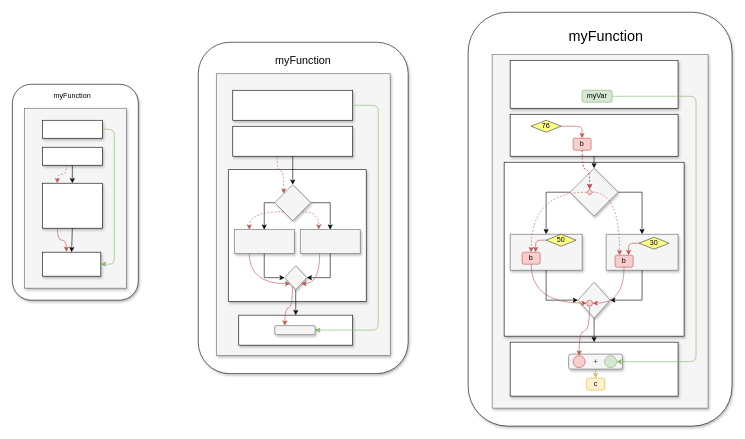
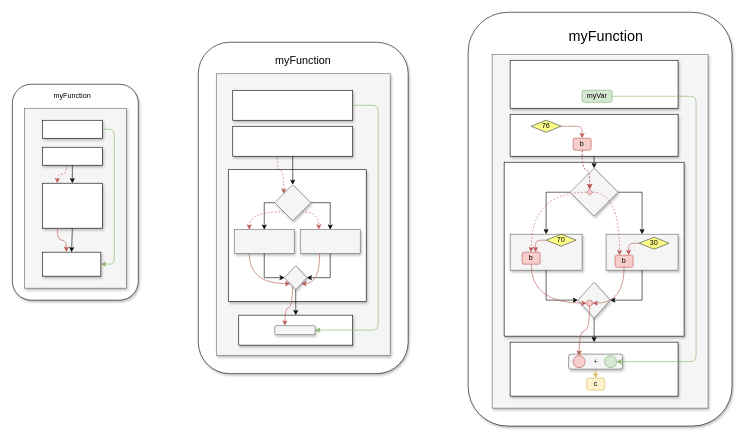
node "50": label "50" -> "70"
